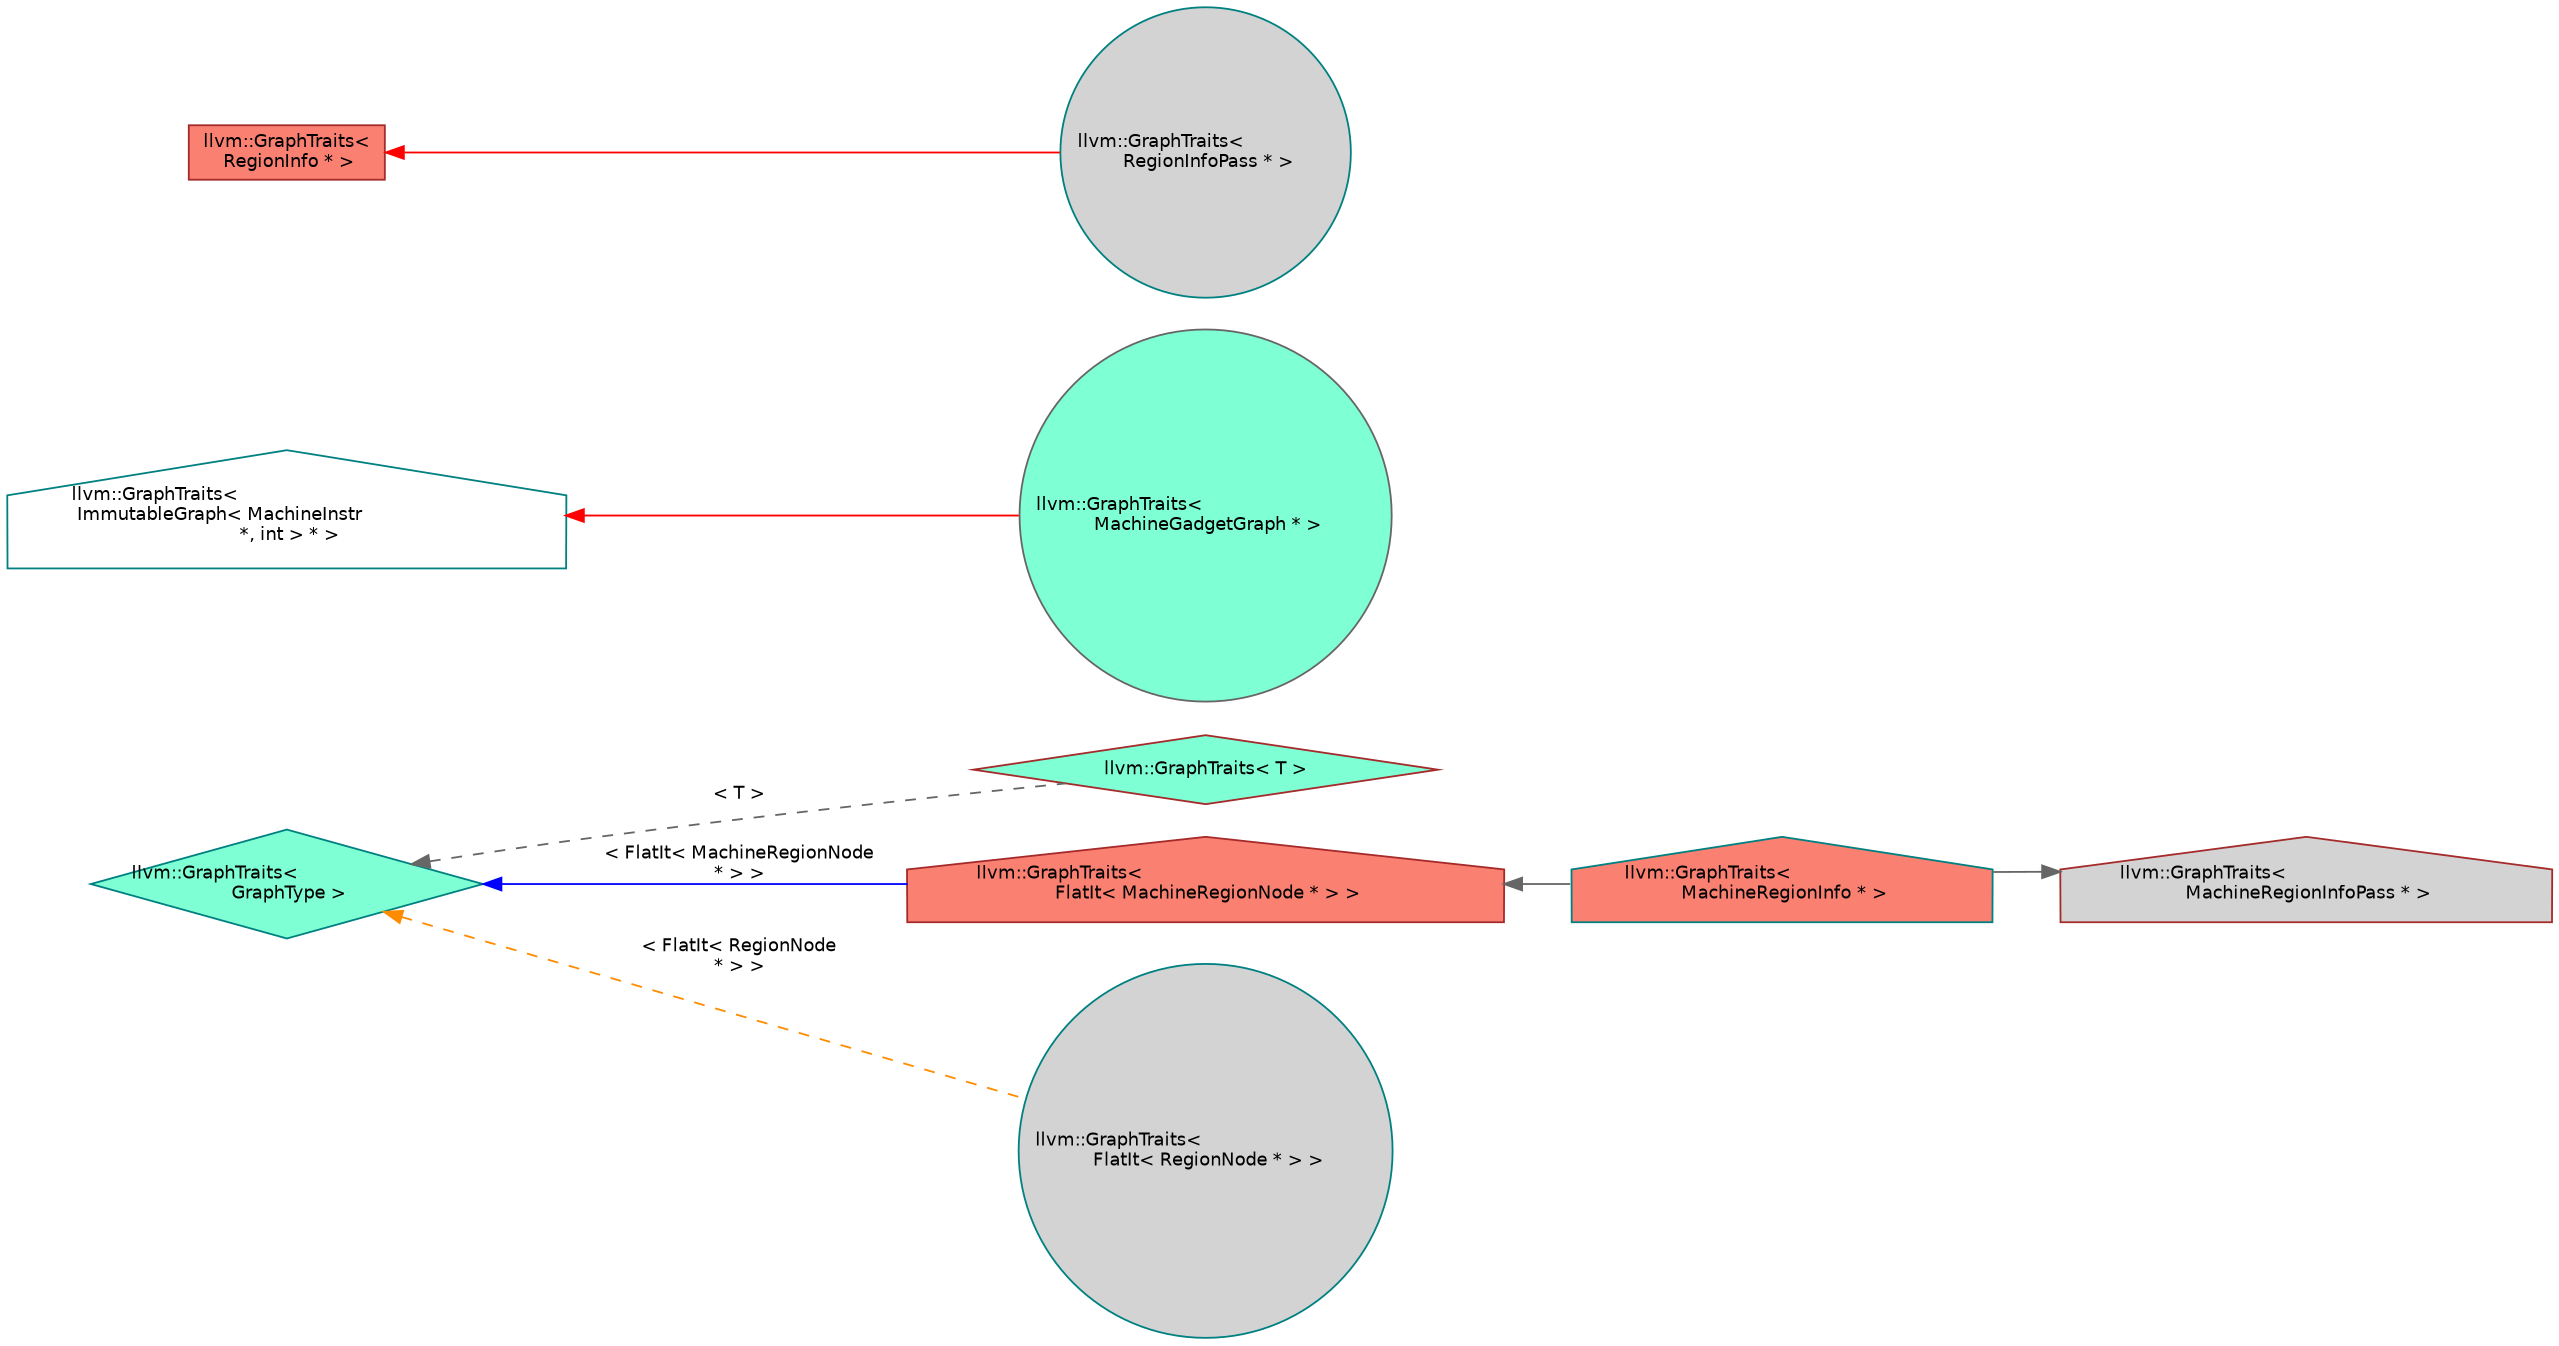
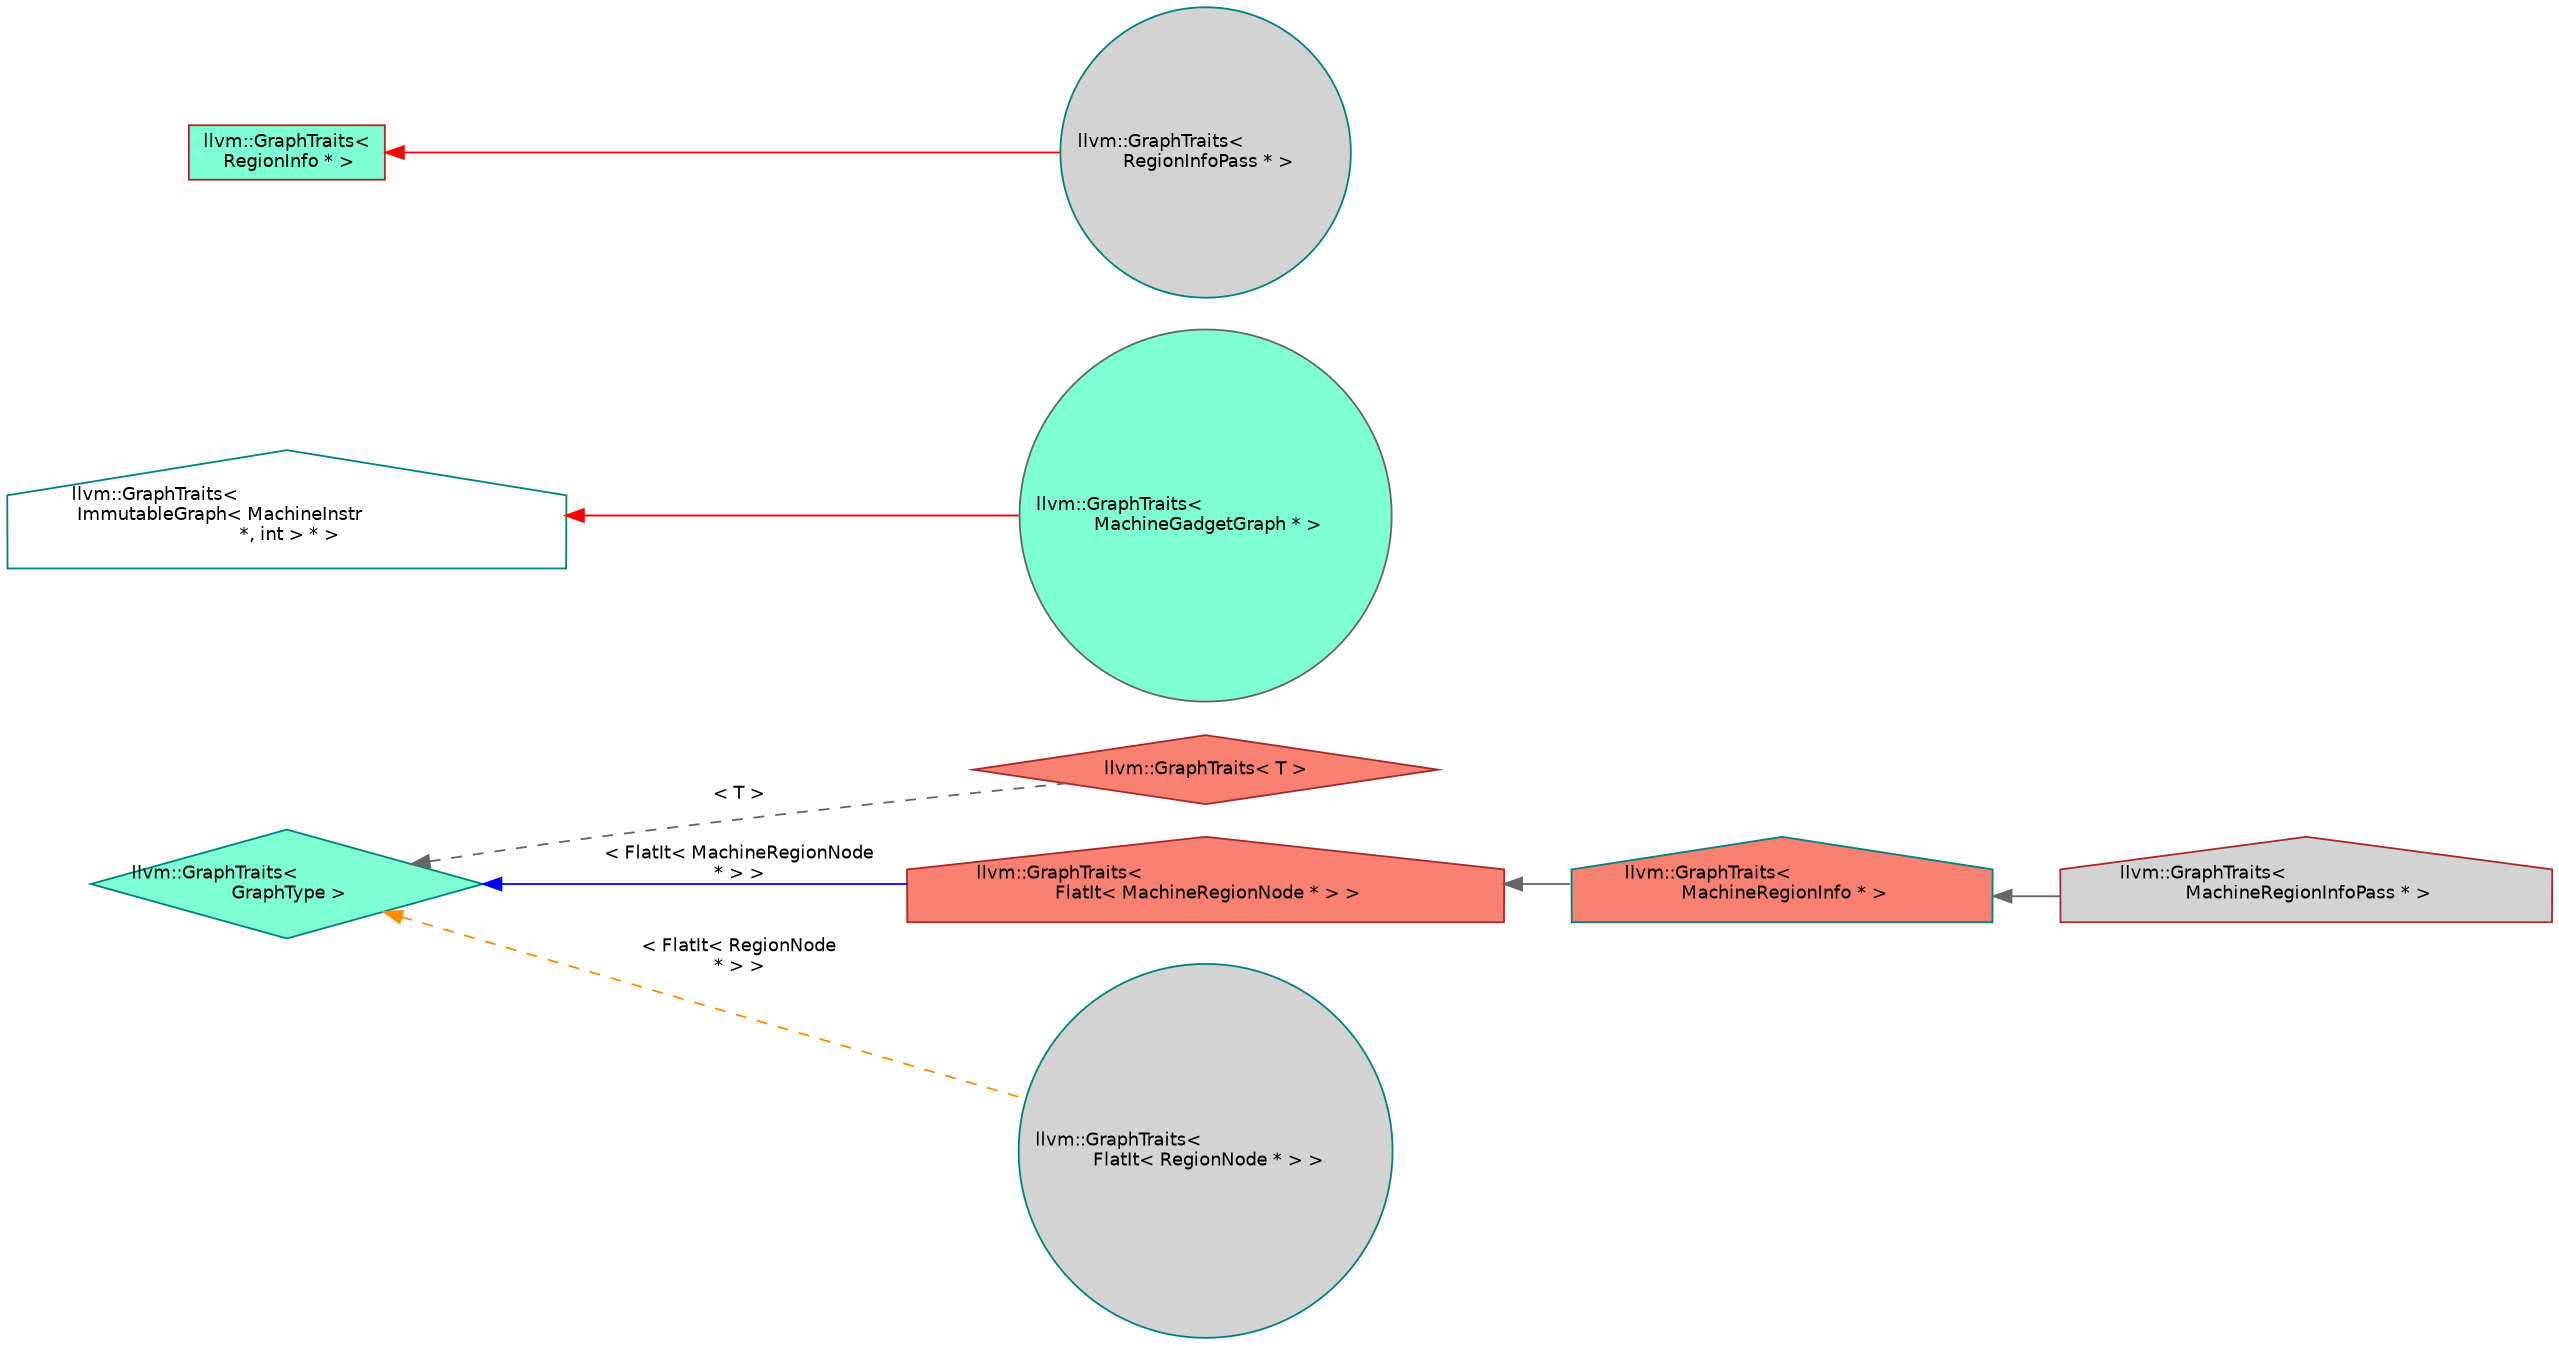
node "llvm::GraphTraits< RegionInfo * >": fillcolor salmon -> aquamarine
node "llvm::GraphTraits< T >": fillcolor aquamarine -> salmon
edge "llvm::GraphTraits< MachineRegionInfo * >" -> "llvm::GraphTraits< MachineRegionInfoPass * >": reversed
